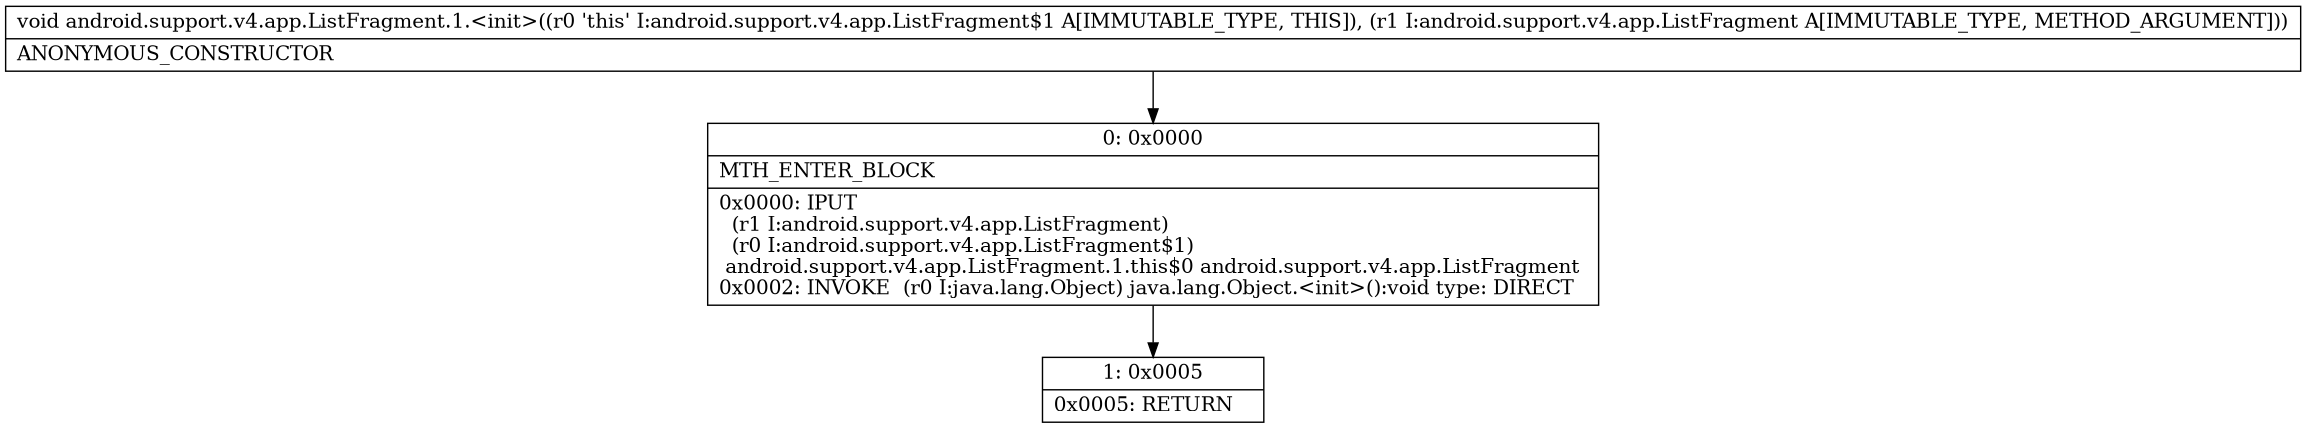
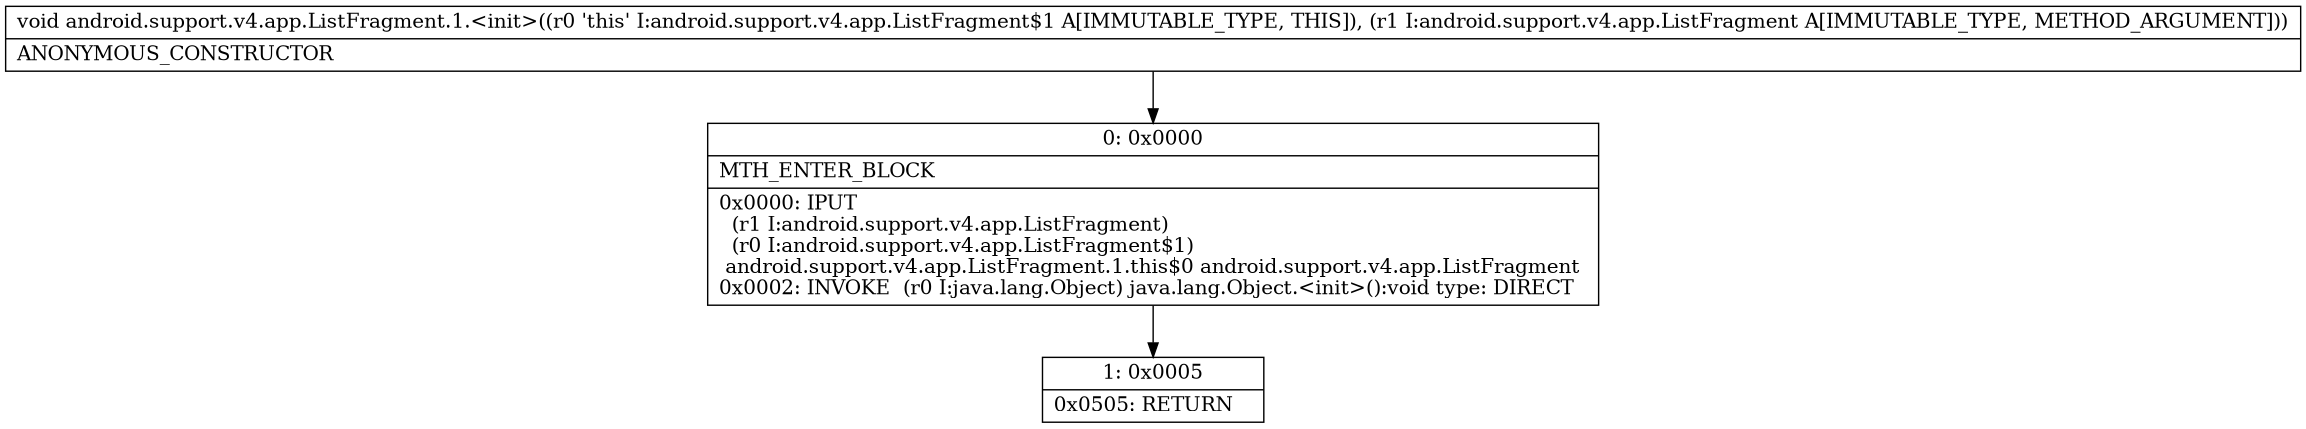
node "1: 0x0005": text "0x0005: RETURN" -> "0x0505: RETURN"
